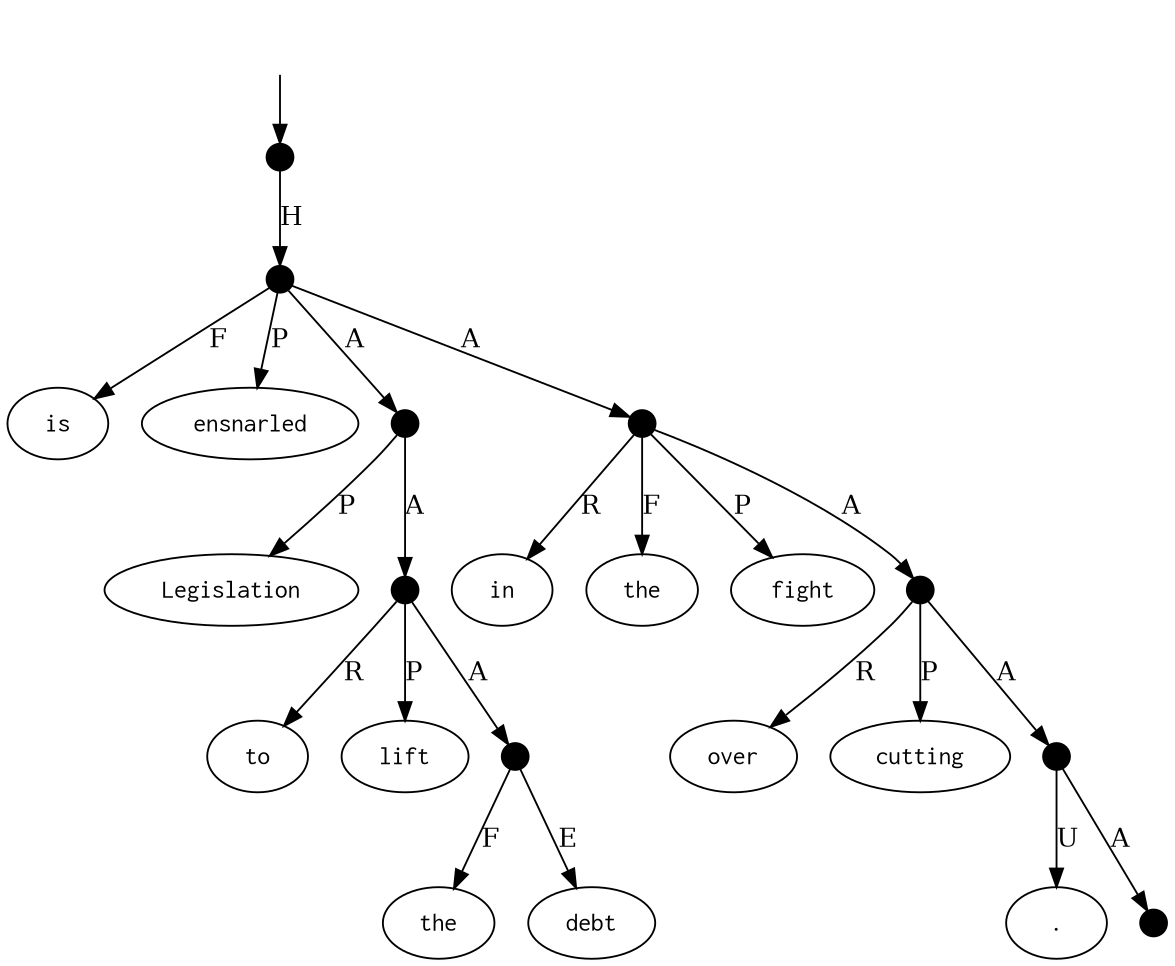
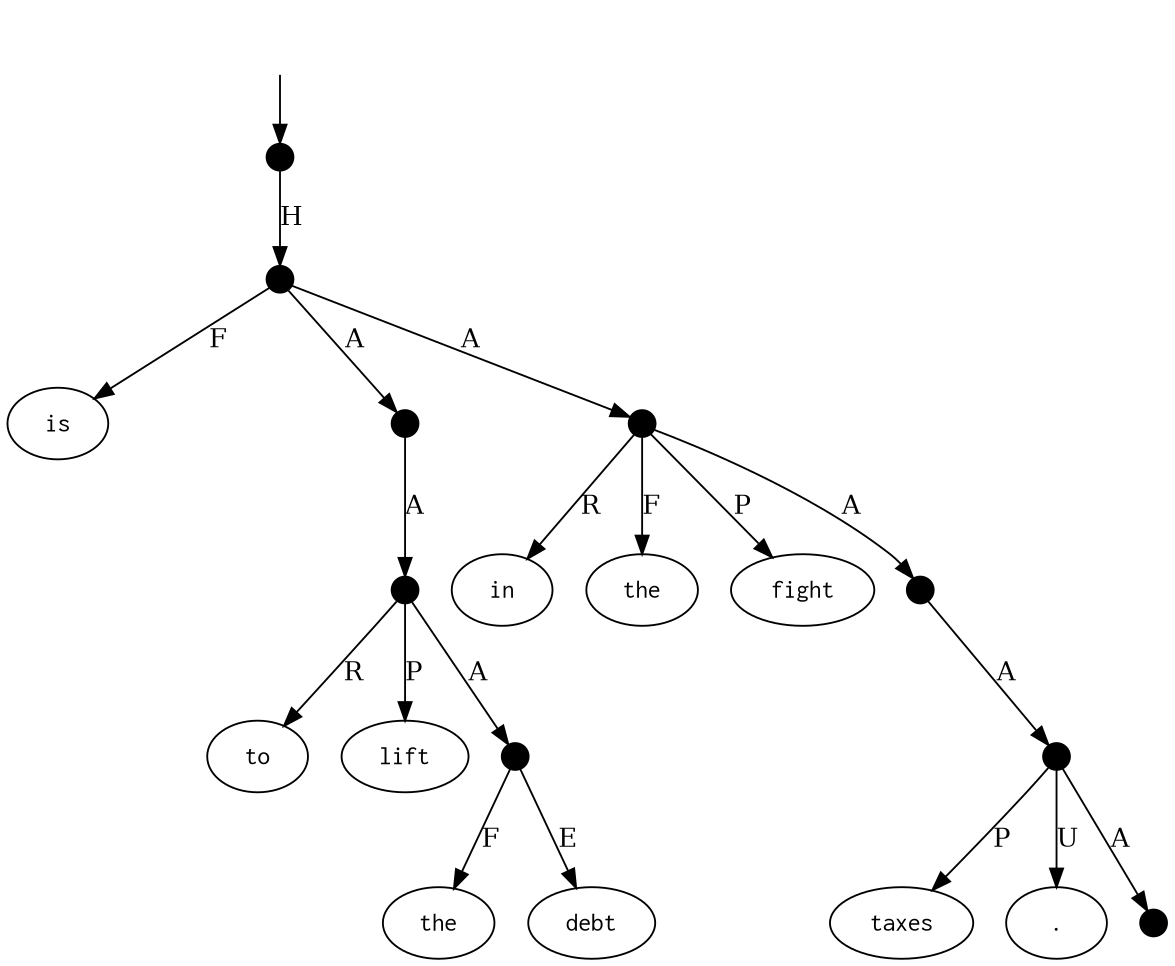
node "ensnarled": removed
node "Legislation": removed
node "over": removed
node "cutting": removed
node "taxes": added
